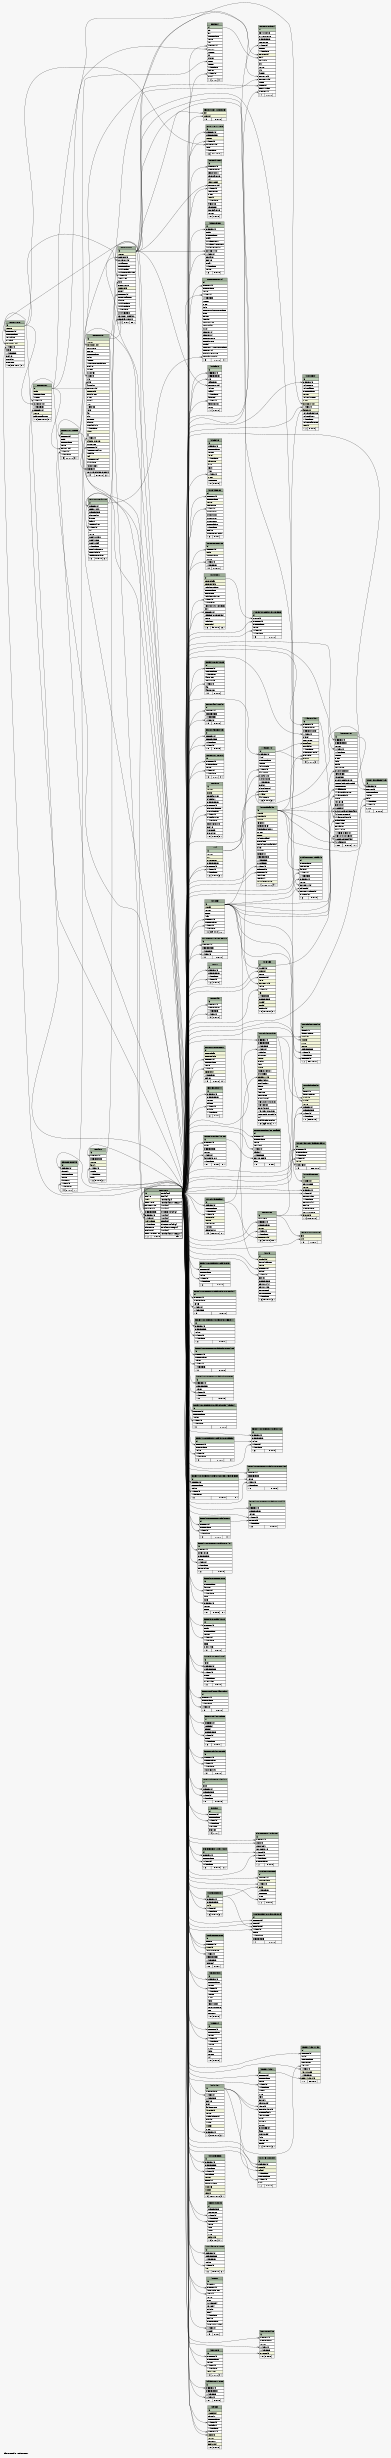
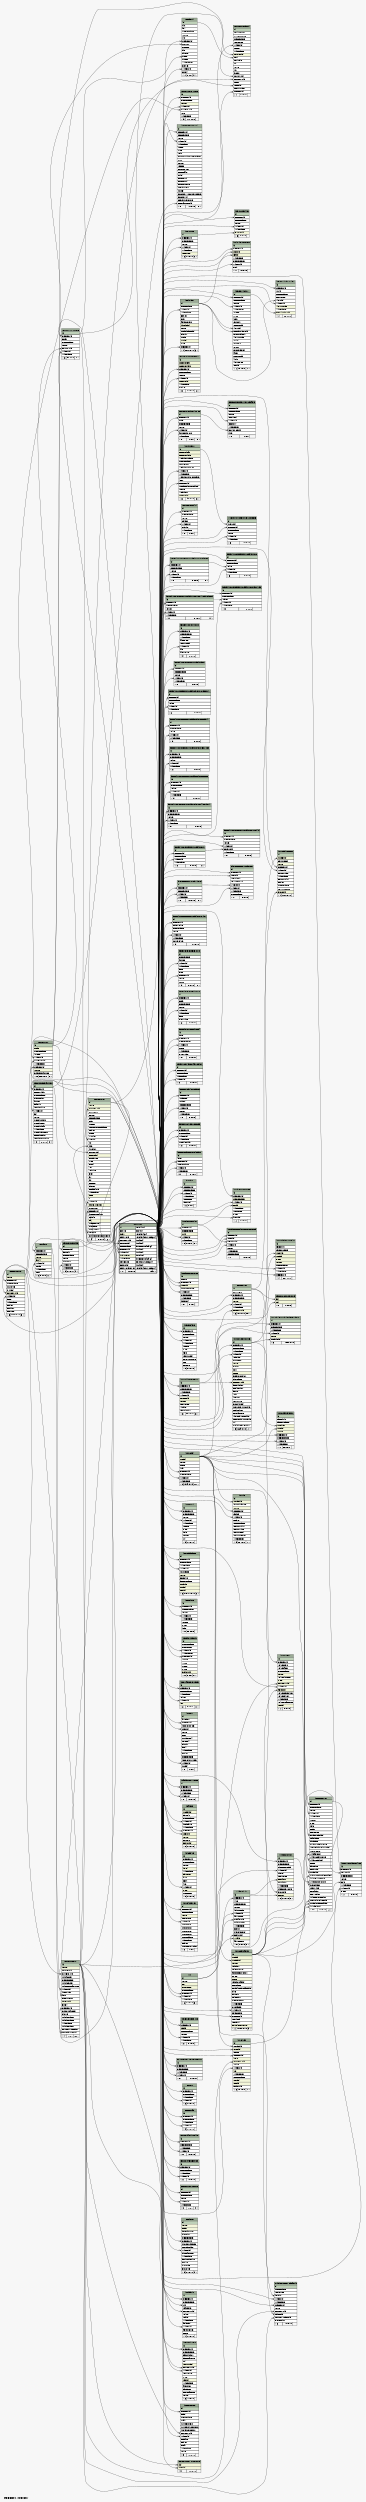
edge "res_partner" -> "res_company": removed
node "ir_actions": added
